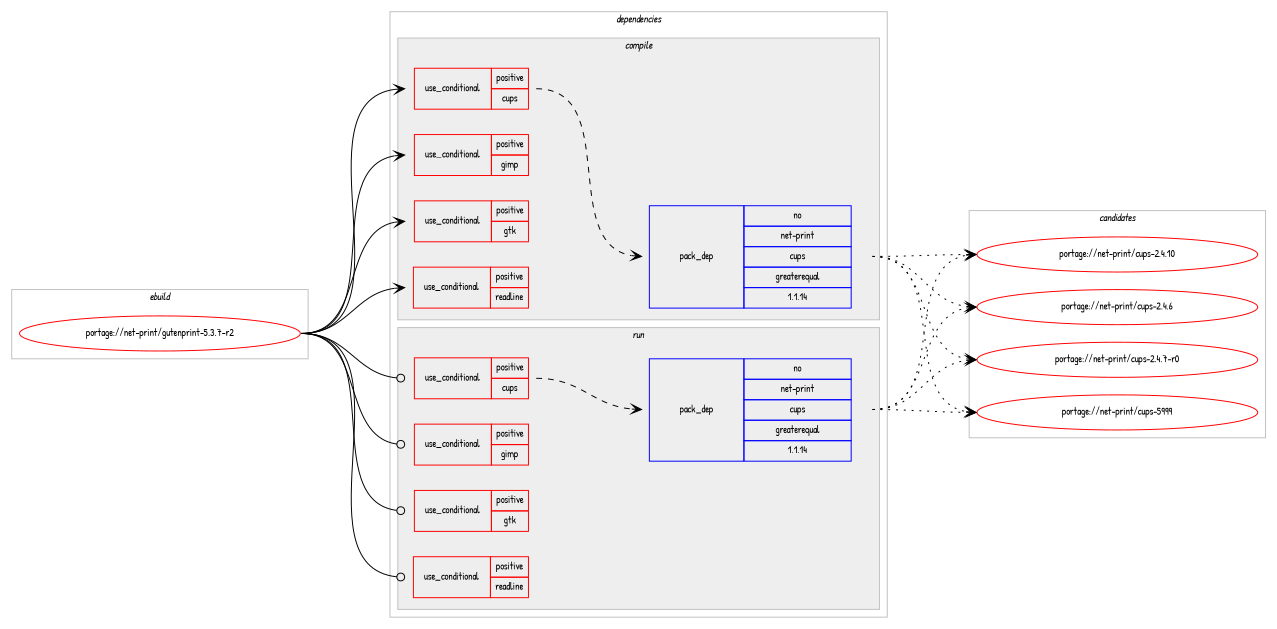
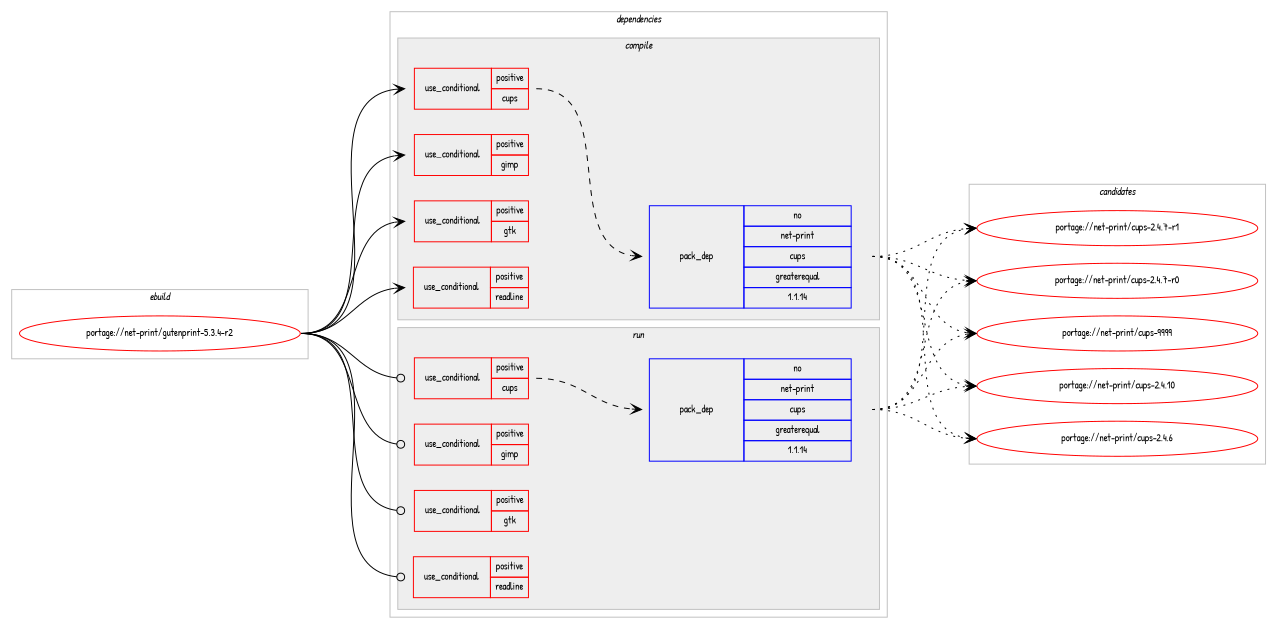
node "portage://net-print/cups-2.4.7-r1": added
node "portage://net-print/gutenprint-5.3.7-r2": label "portage://net-print/gutenprint-5.3.7-r2" -> "portage://net-print/gutenprint-5.3.4-r2"
node "portage://net-print/cups-5999": label "portage://net-print/cups-5999" -> "portage://net-print/cups-9999"
